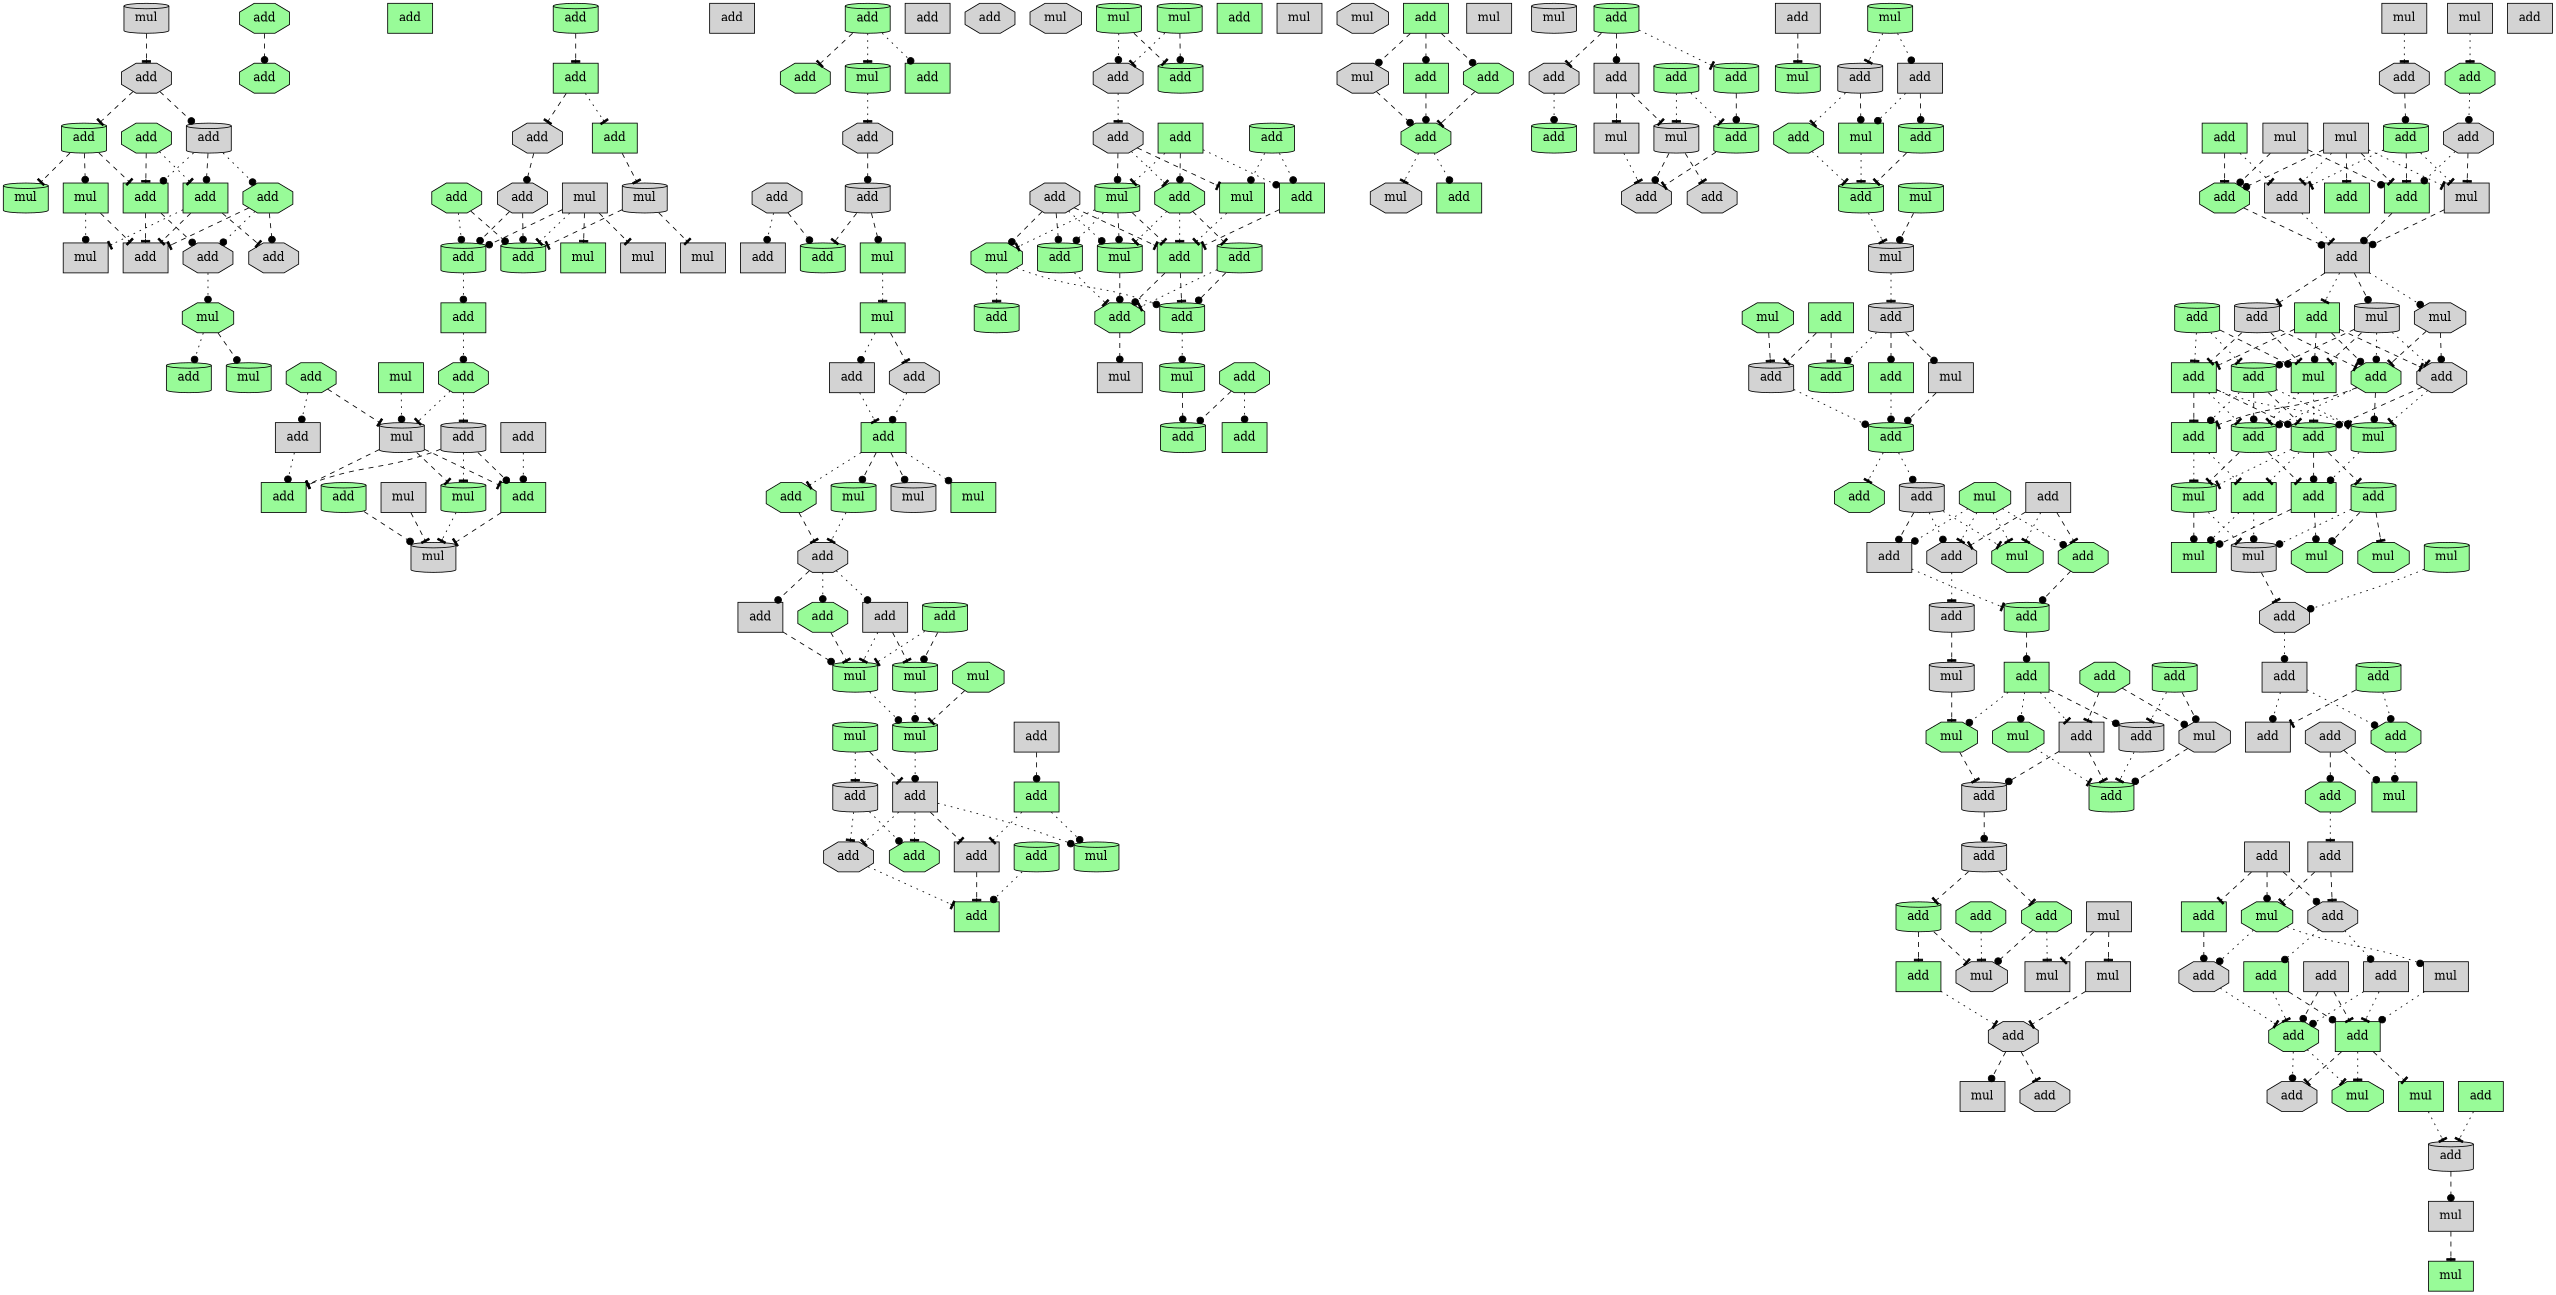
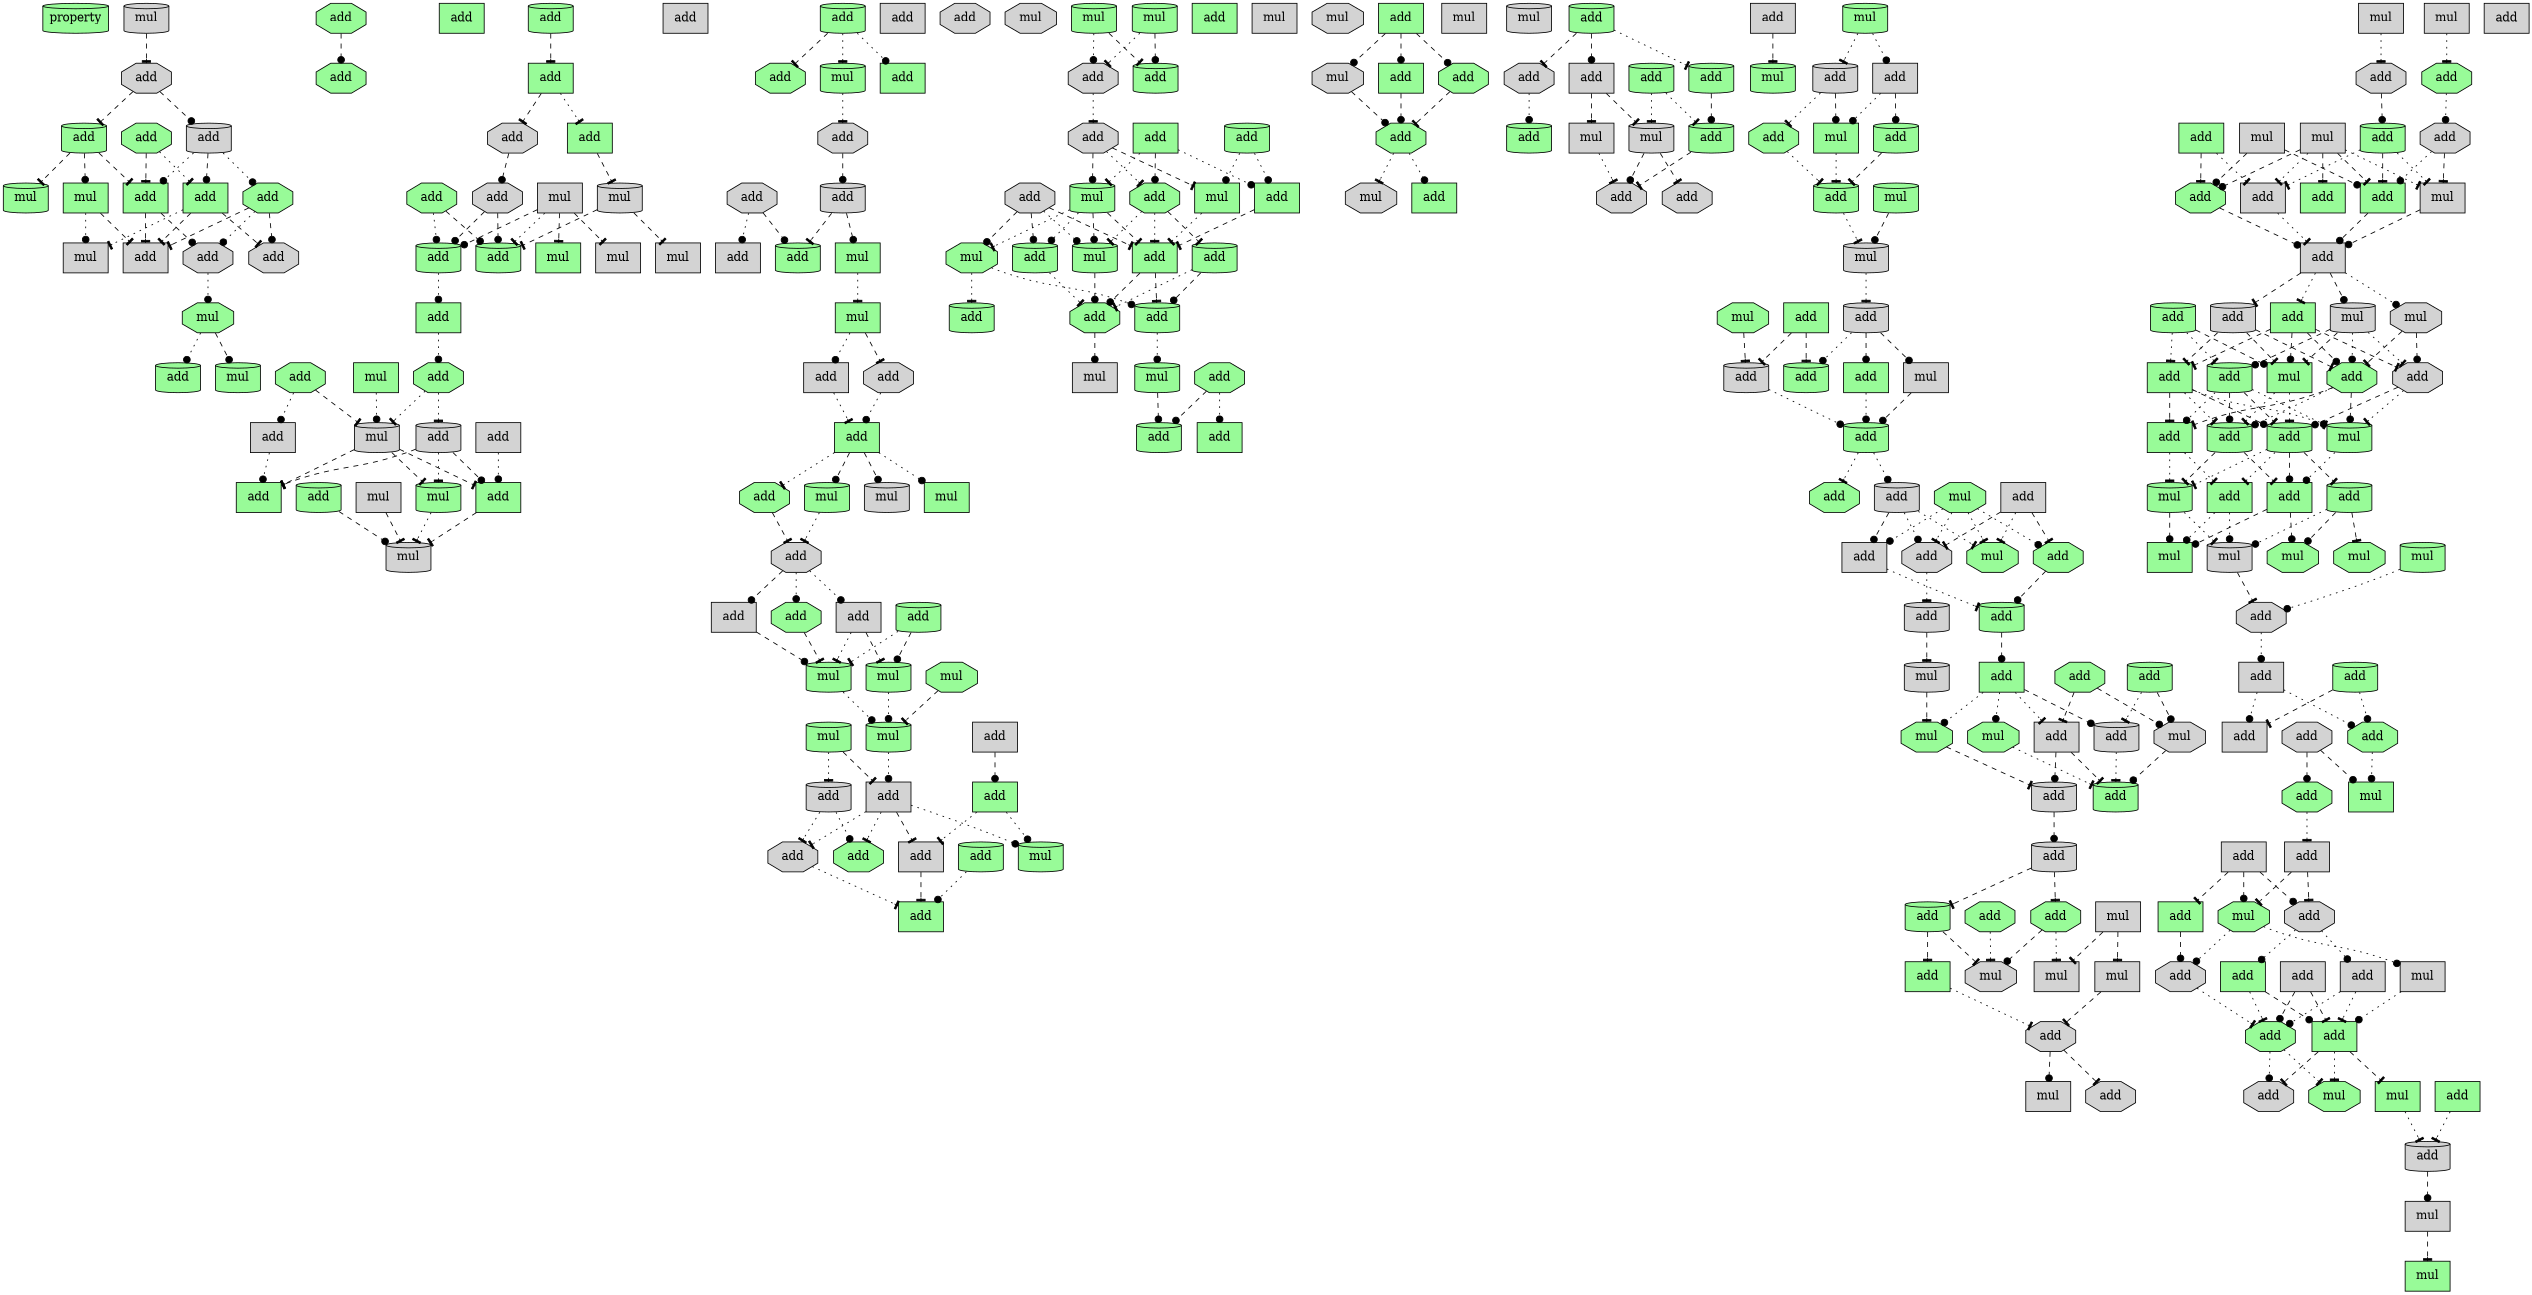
node "property": added
